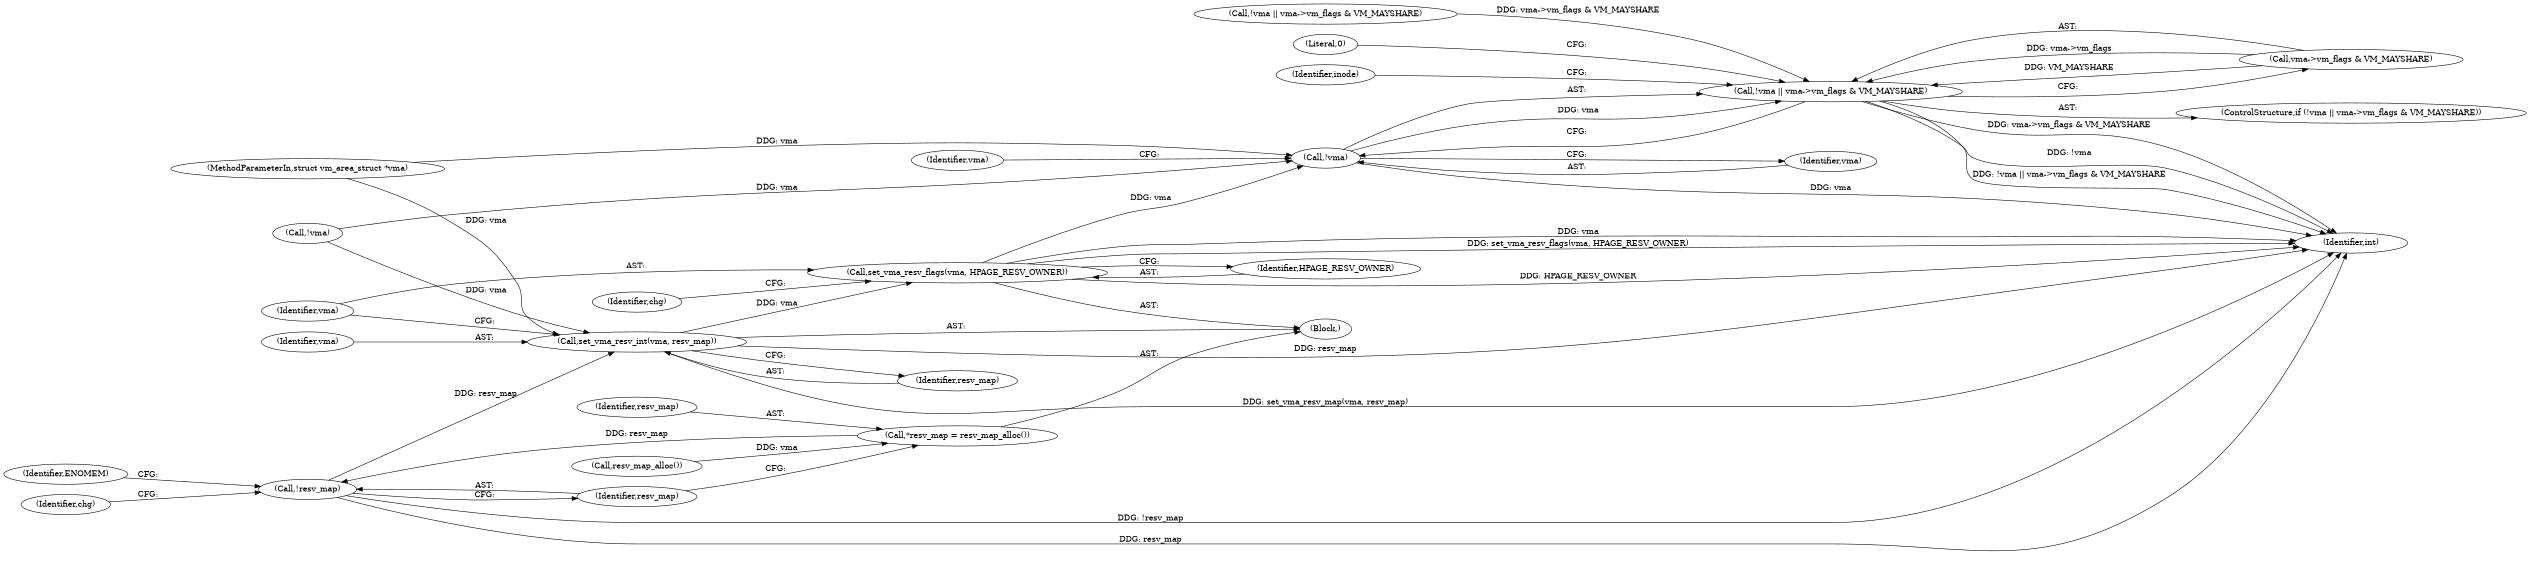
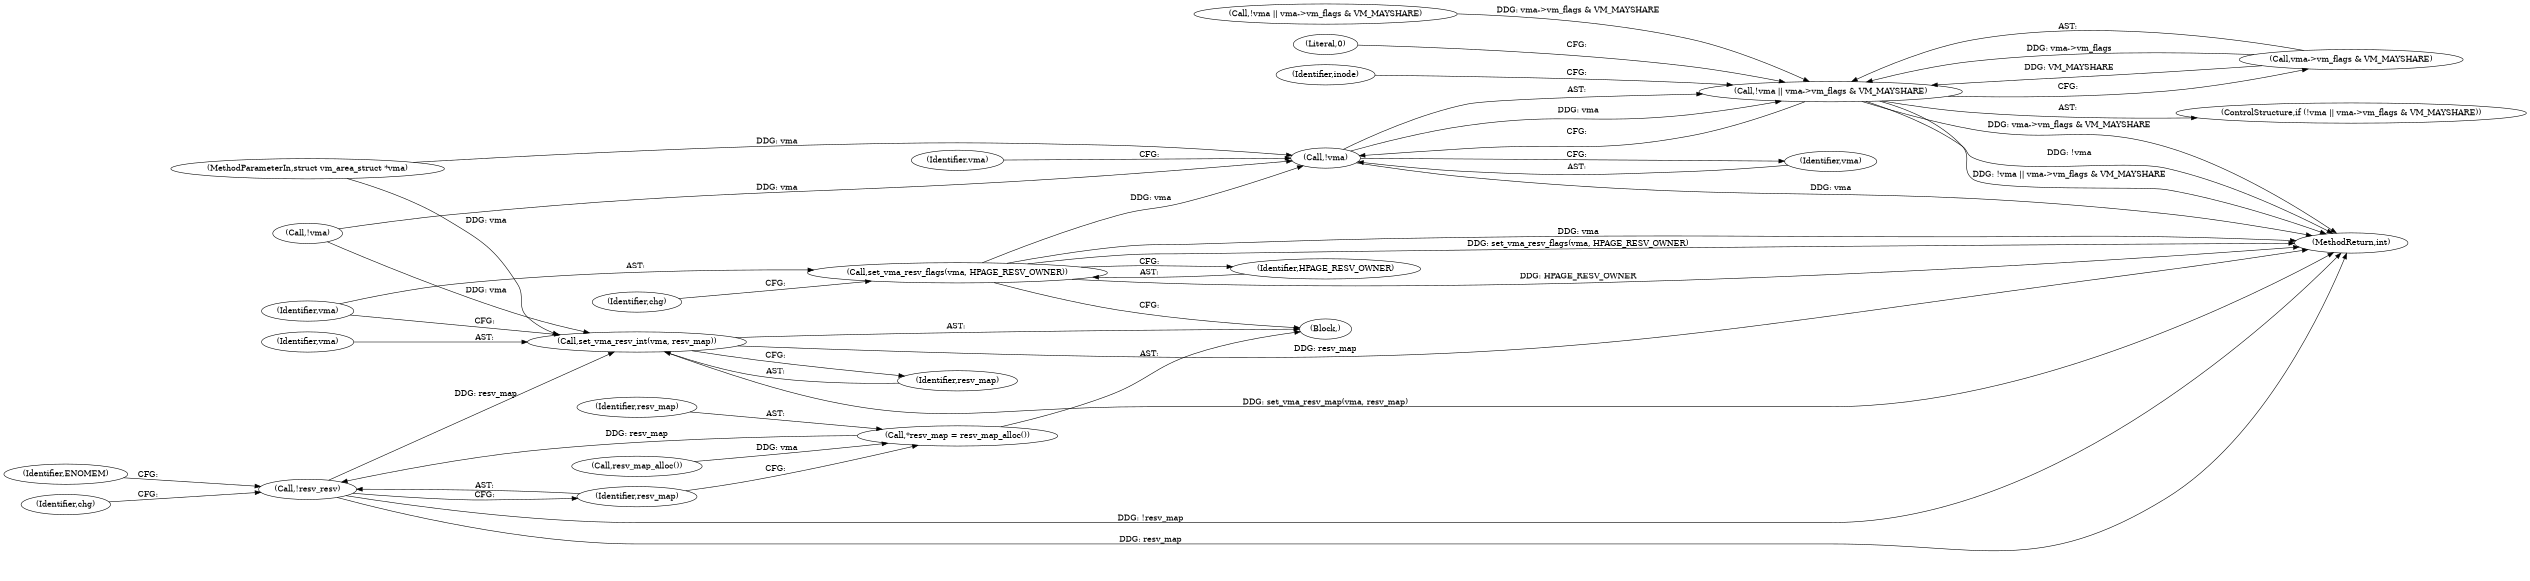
node "(Identifier,int)": label "(Identifier,int)" -> "(MethodReturn,int)"
edge "(Call,set_vma_resv_flags(vma, HPAGE_RESV_OWNER))" -> "(Block,)": label "AST: " -> "CFG: "
edge "(Call,set_vma_resv_int(vma, resv_map))" -> "(Call,set_vma_resv_flags(vma, HPAGE_RESV_OWNER))": removed, label "DDG: vma"
node "(Call,!resv_map)": label "(Call,!resv_map)" -> "(Call,!resv_resv)"
